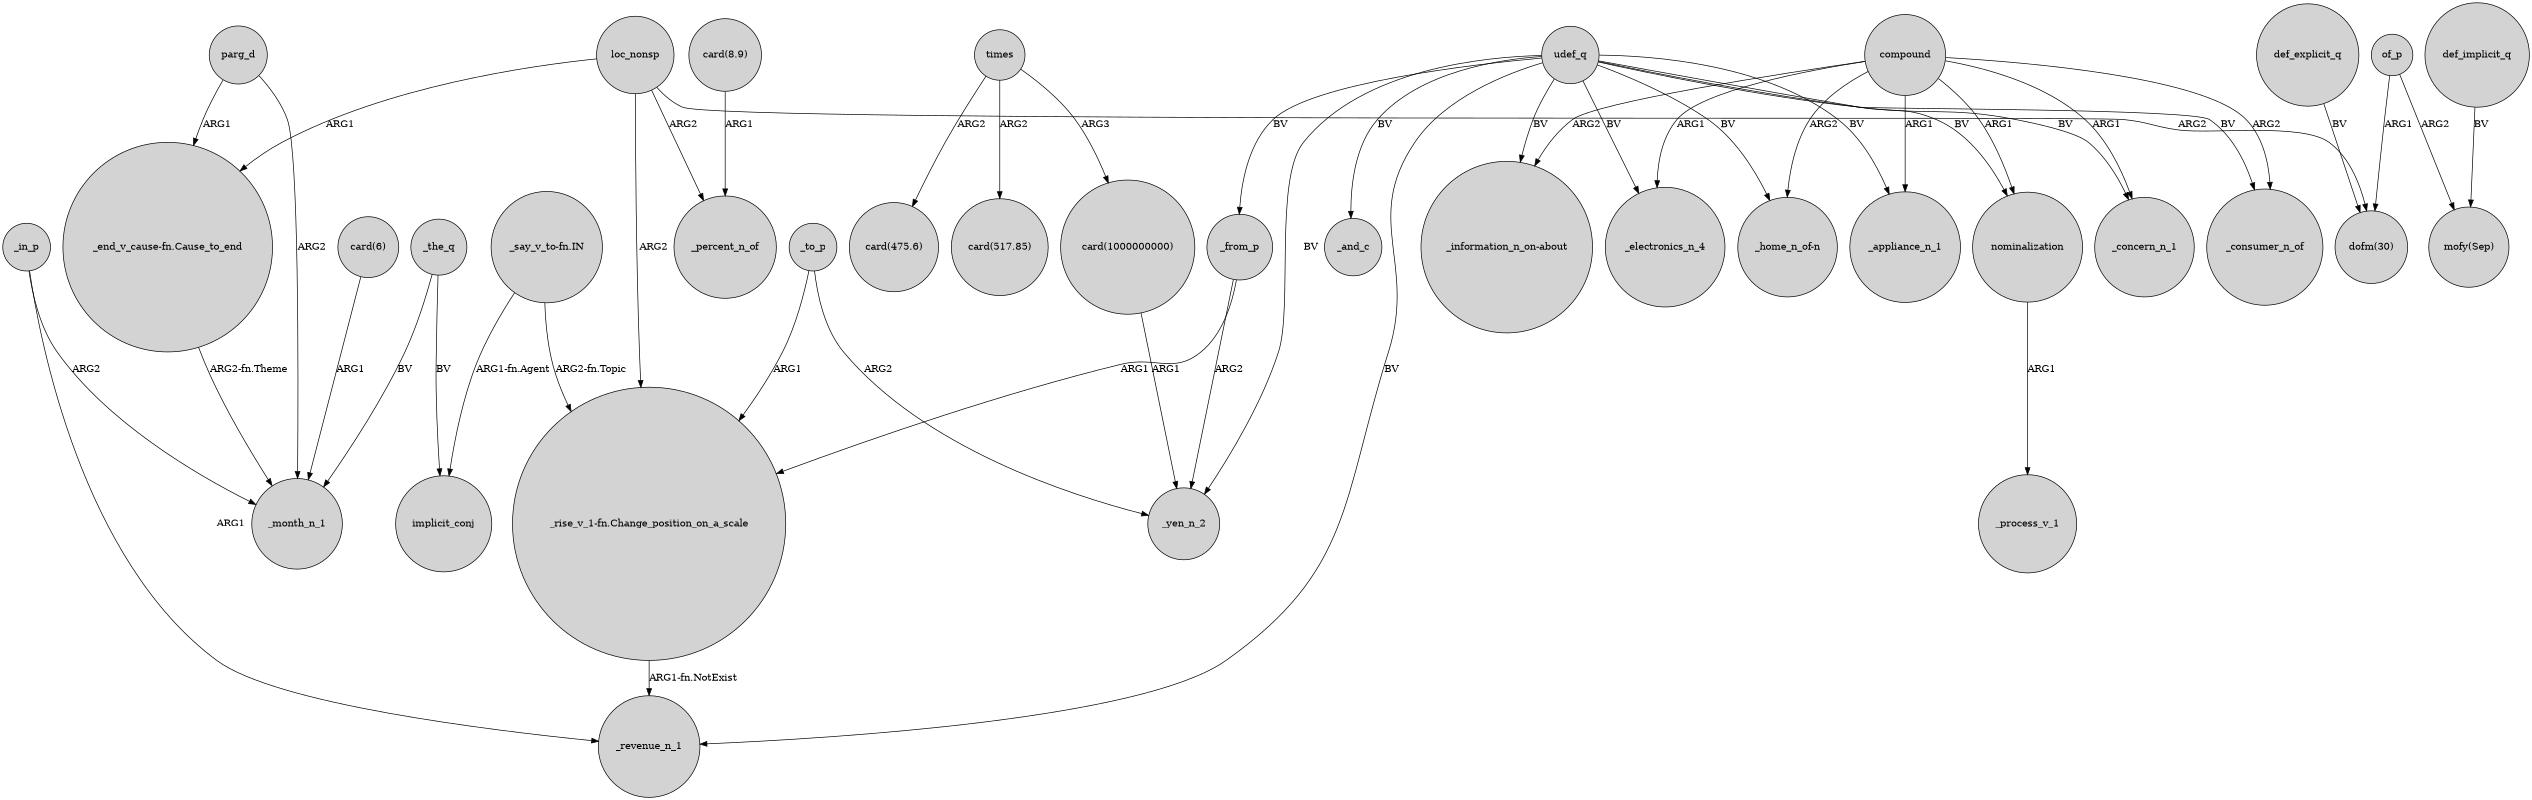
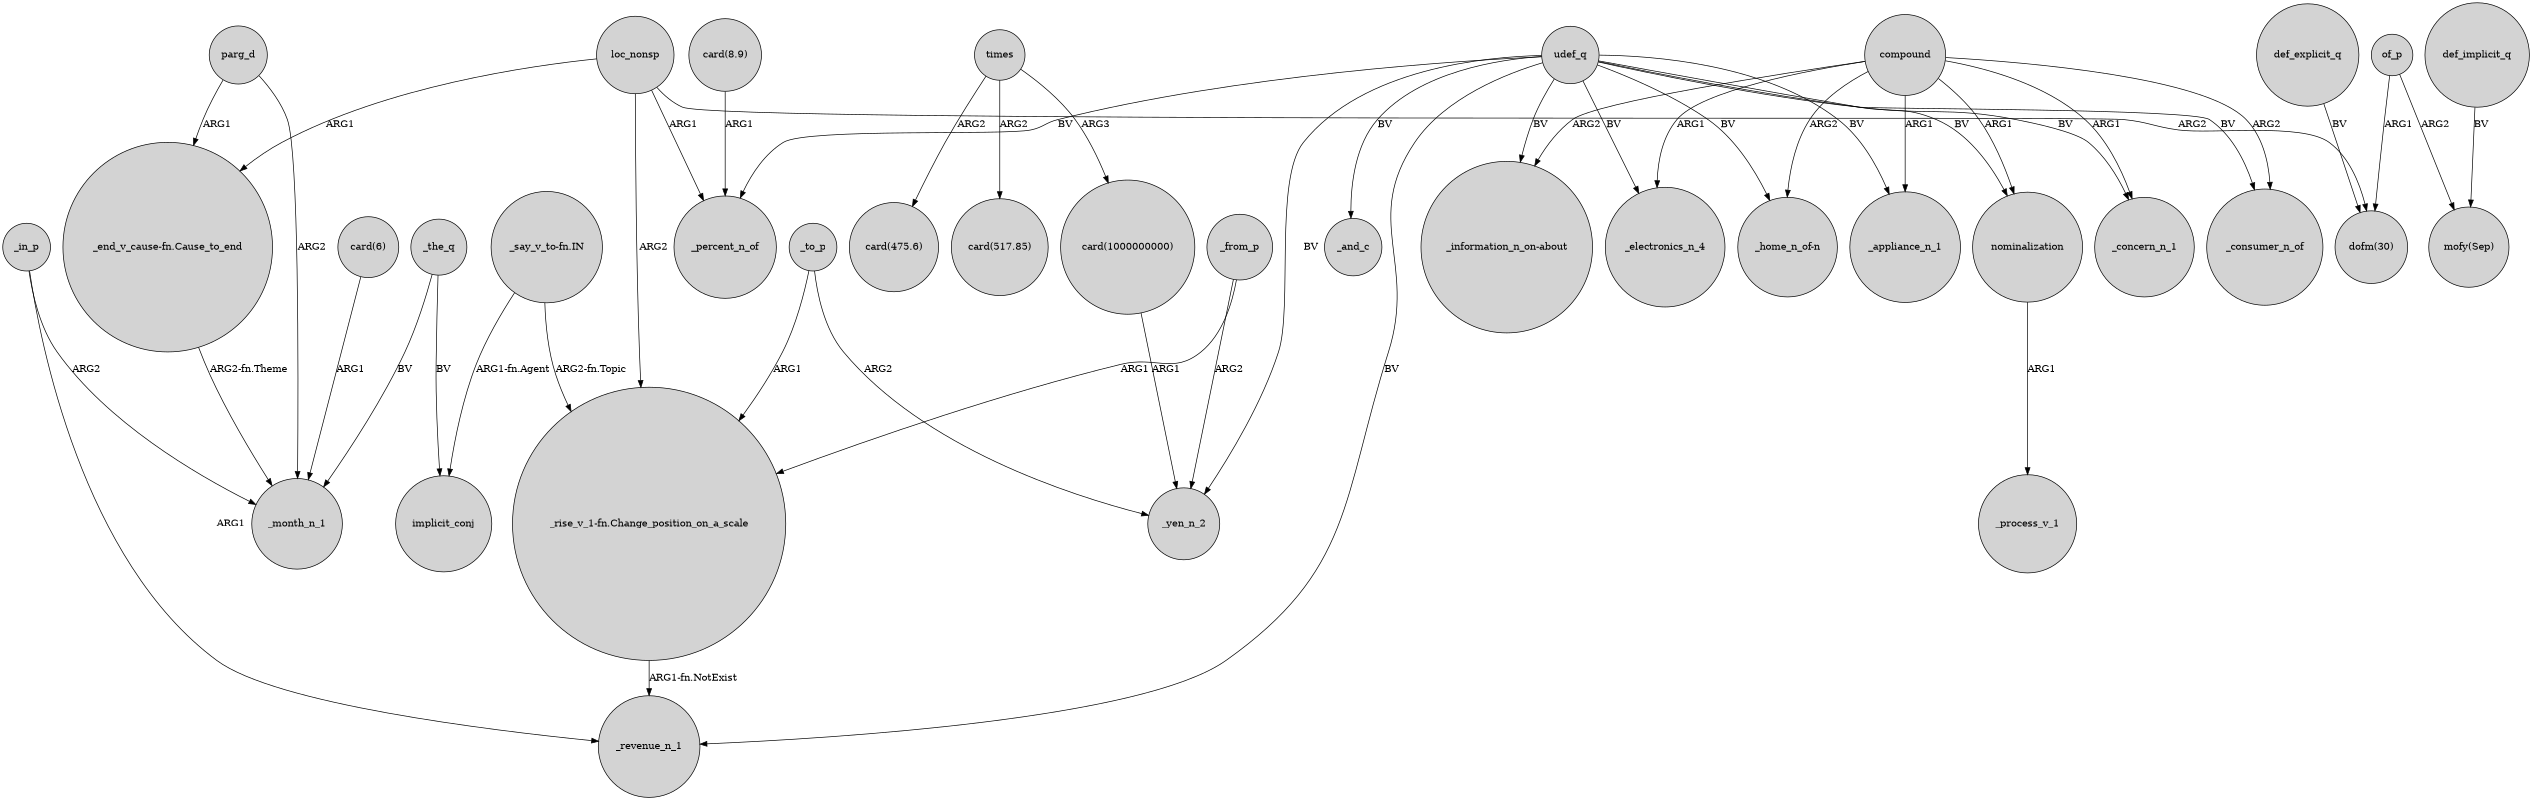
edge "udef_q" -> "_from_p": now "udef_q" -> "_percent_n_of"
edge "loc_nonsp" -> "_percent_n_of": label "ARG2" -> "ARG1"
